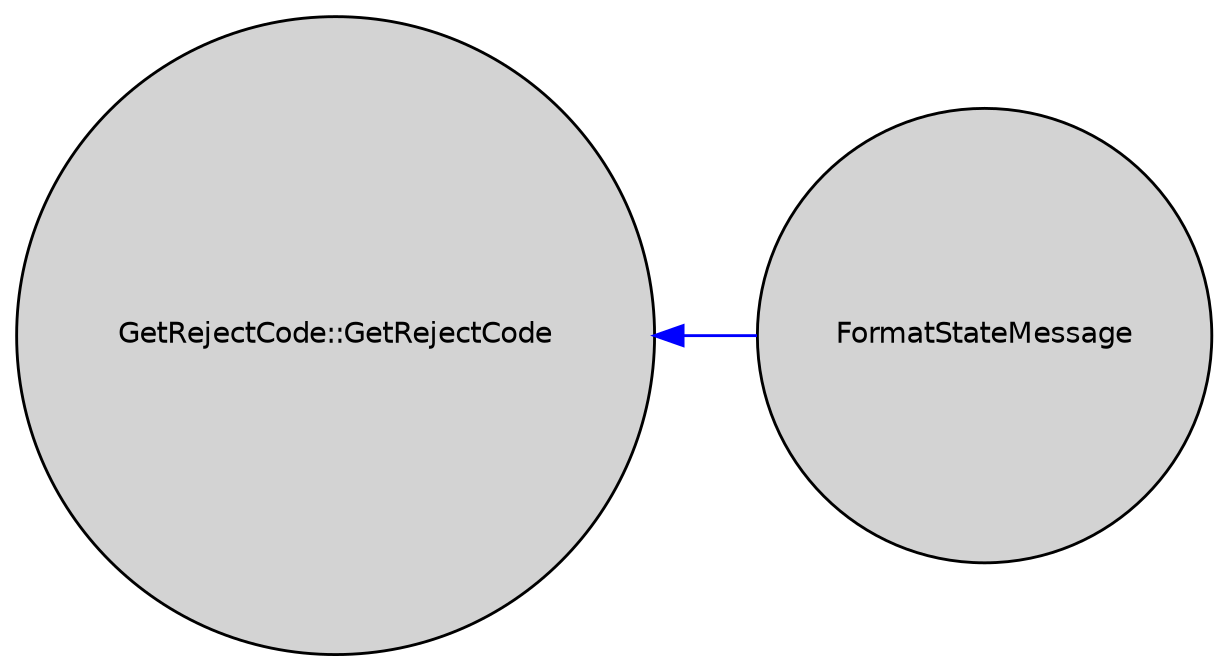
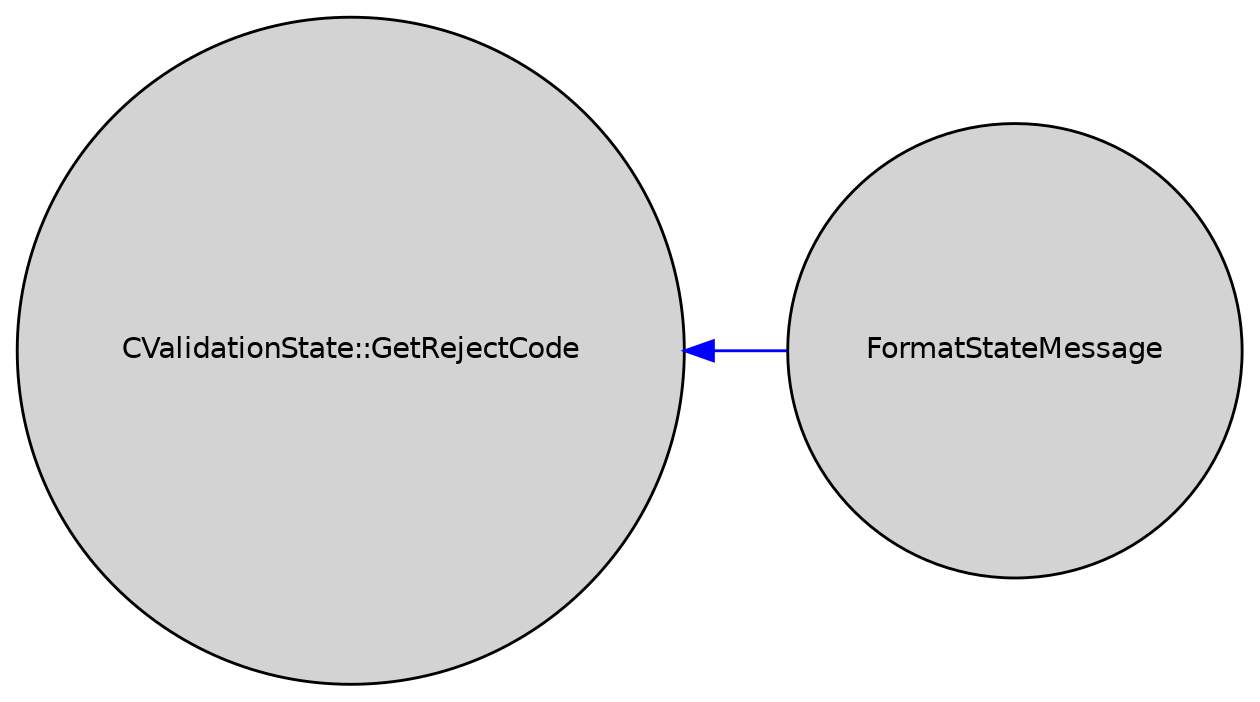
node "GetRejectCode::GetRejectCode": label "GetRejectCode::GetRejectCode" -> "CValidationState::GetRejectCode"
